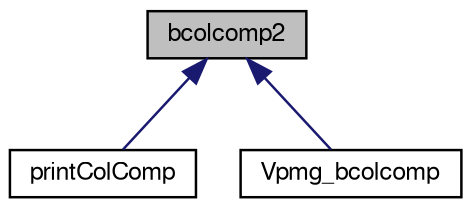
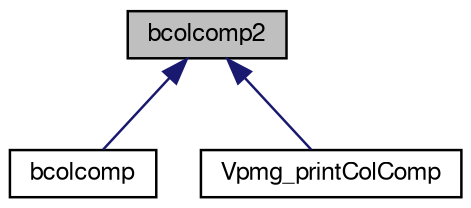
node "printColComp": label "printColComp" -> "bcolcomp"
node "Vpmg_bcolcomp": label "Vpmg_bcolcomp" -> "Vpmg_printColComp"
